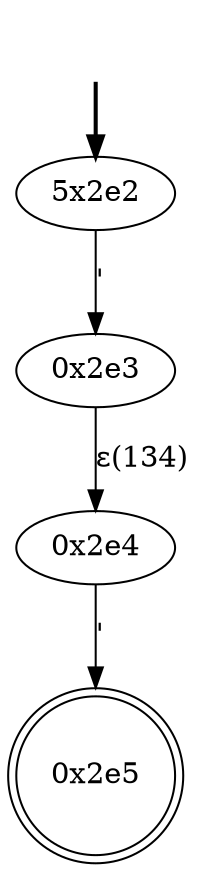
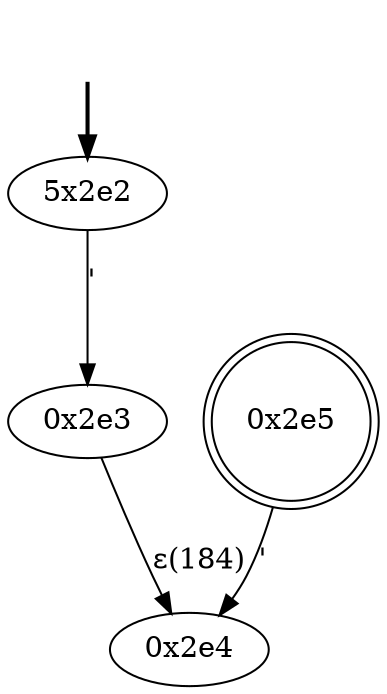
edge "0x2e3" -> "0x2e4": label "ε(134)" -> "ε(184)"
edge "0x2e4" -> "0x2e5": reversed
